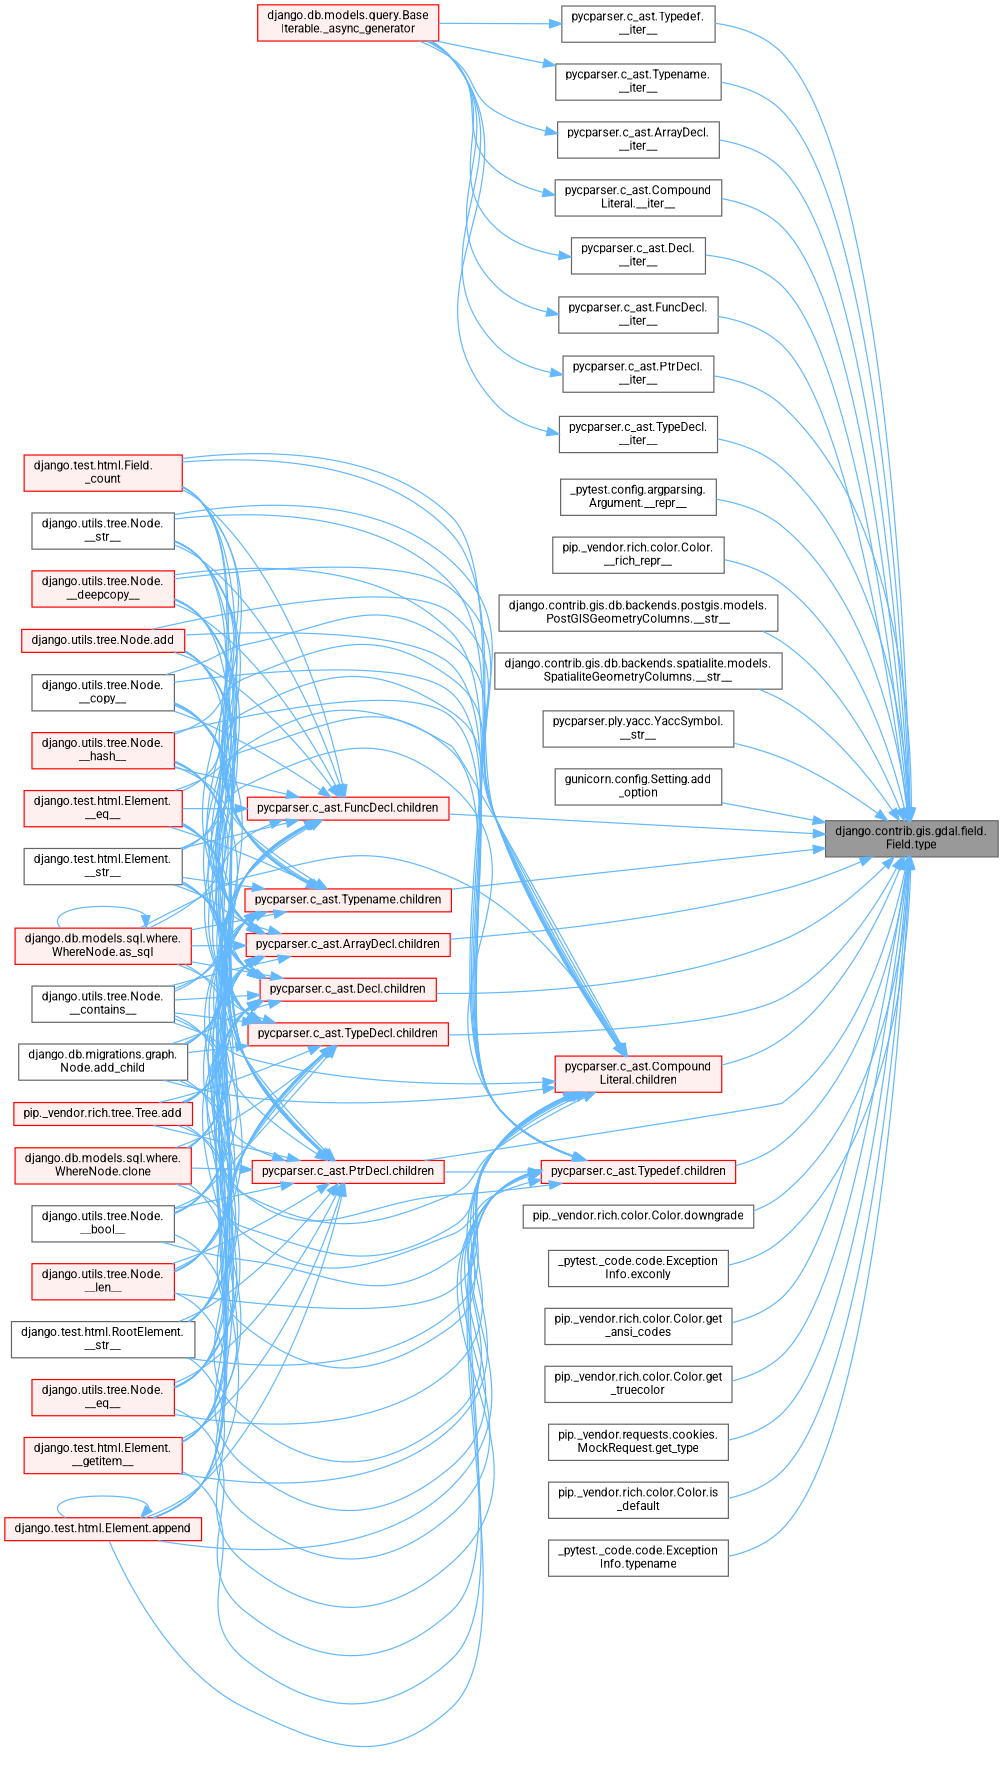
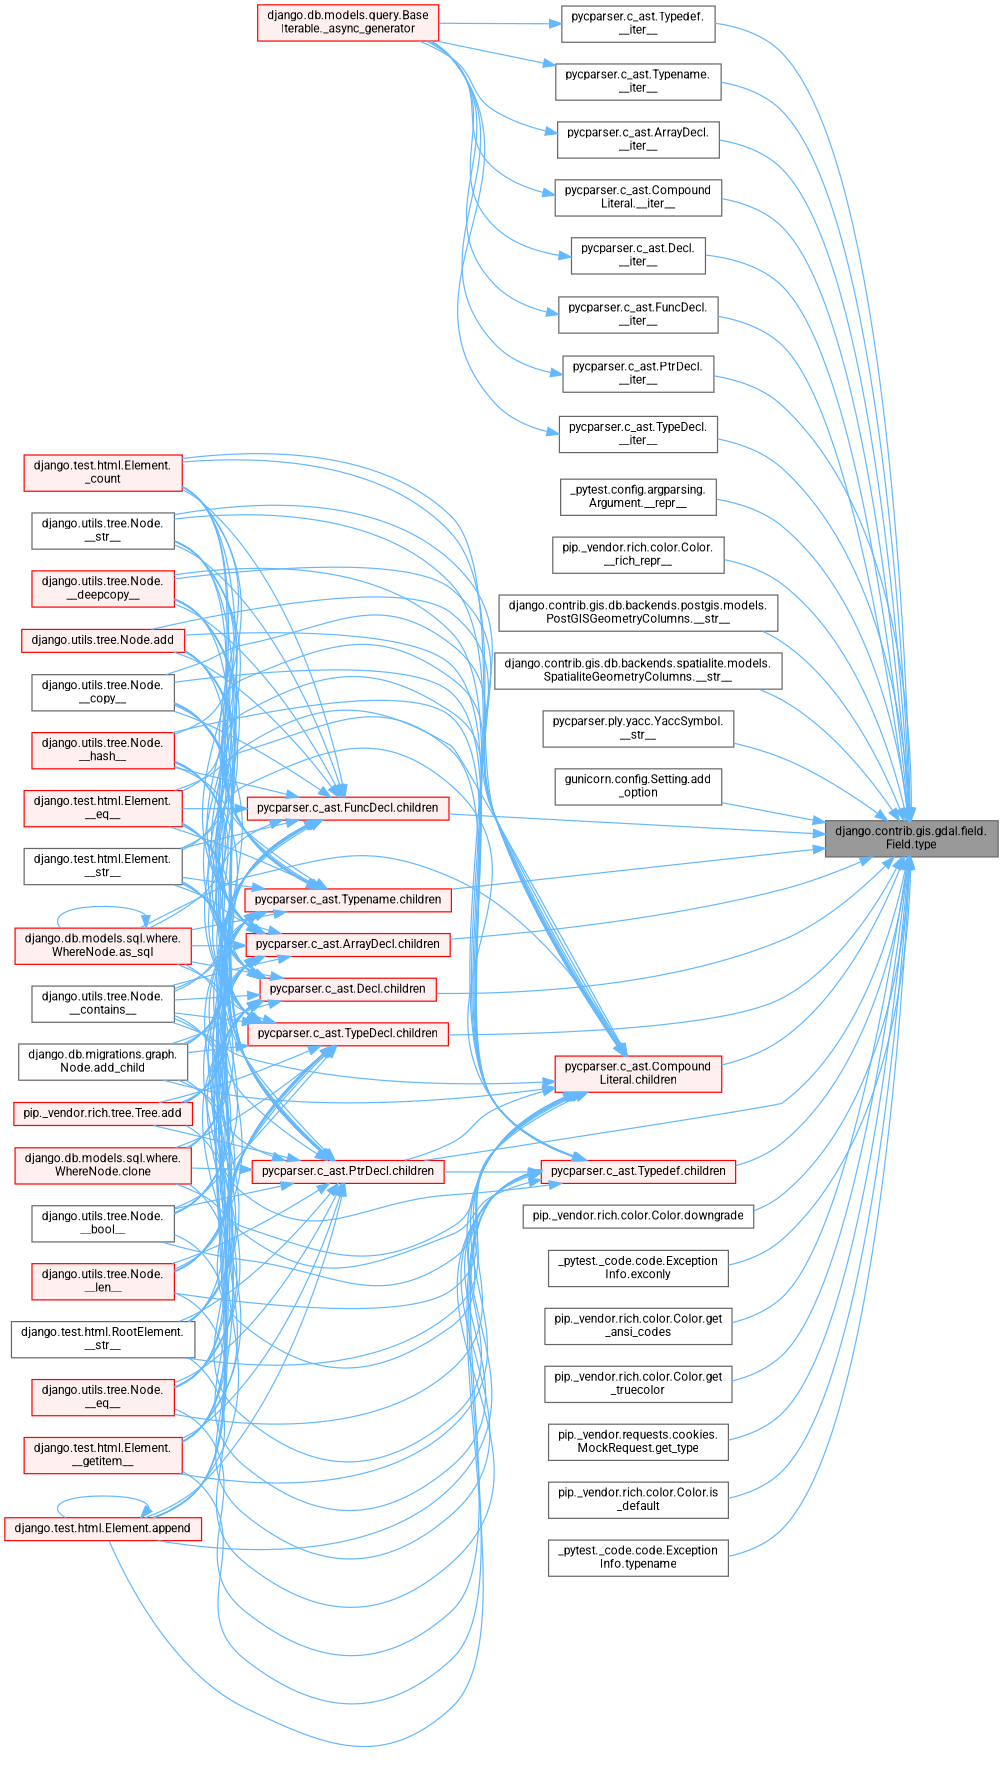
node "django.test.html.Field. _count": label "django.test.html.Field. _count" -> "django.test.html.Element. _count"
edge "pip._vendor.rich.tree.Tree.add" -> "pycparser.c_ast.Compound Literal.children": now "pycparser.c_ast.PtrDecl.children" -> "pycparser.c_ast.Compound Literal.children"
